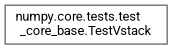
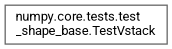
node "numpy.core.tests.test _core_base.TestVstack": label "numpy.core.tests.test _core_base.TestVstack" -> "numpy.core.tests.test _shape_base.TestVstack"
